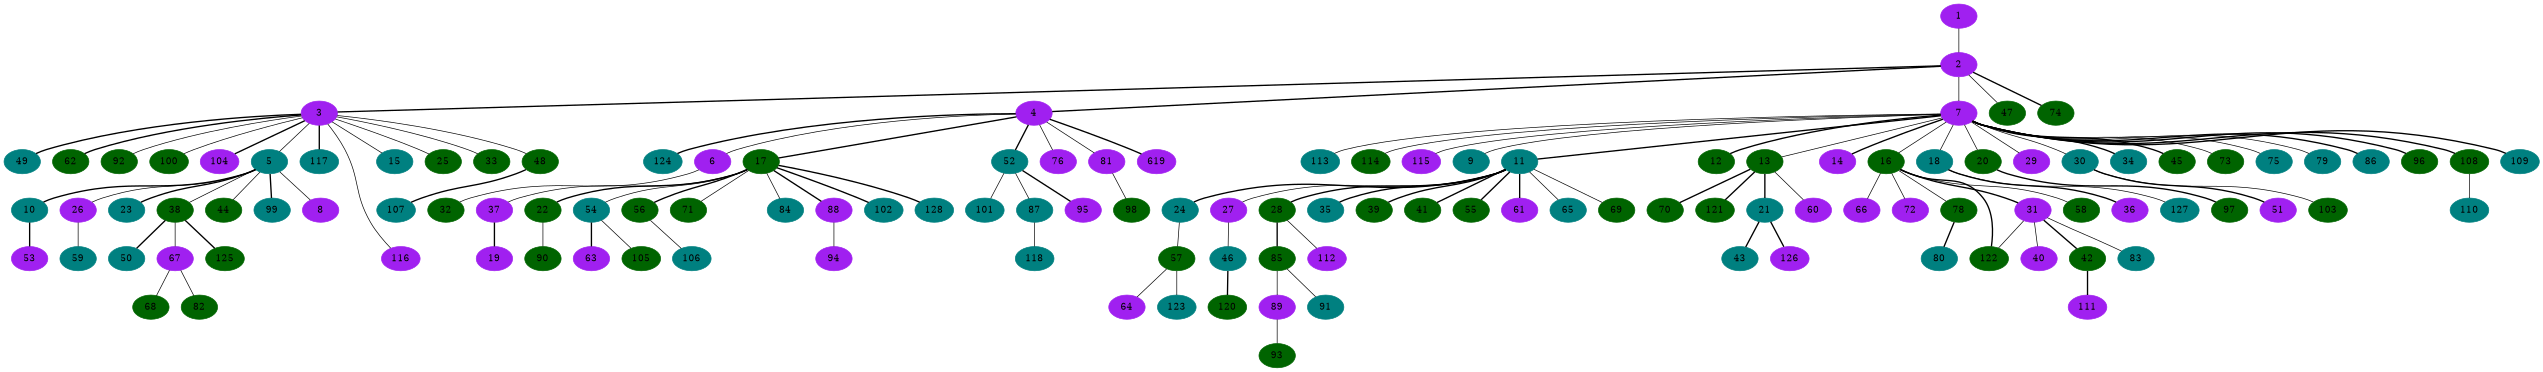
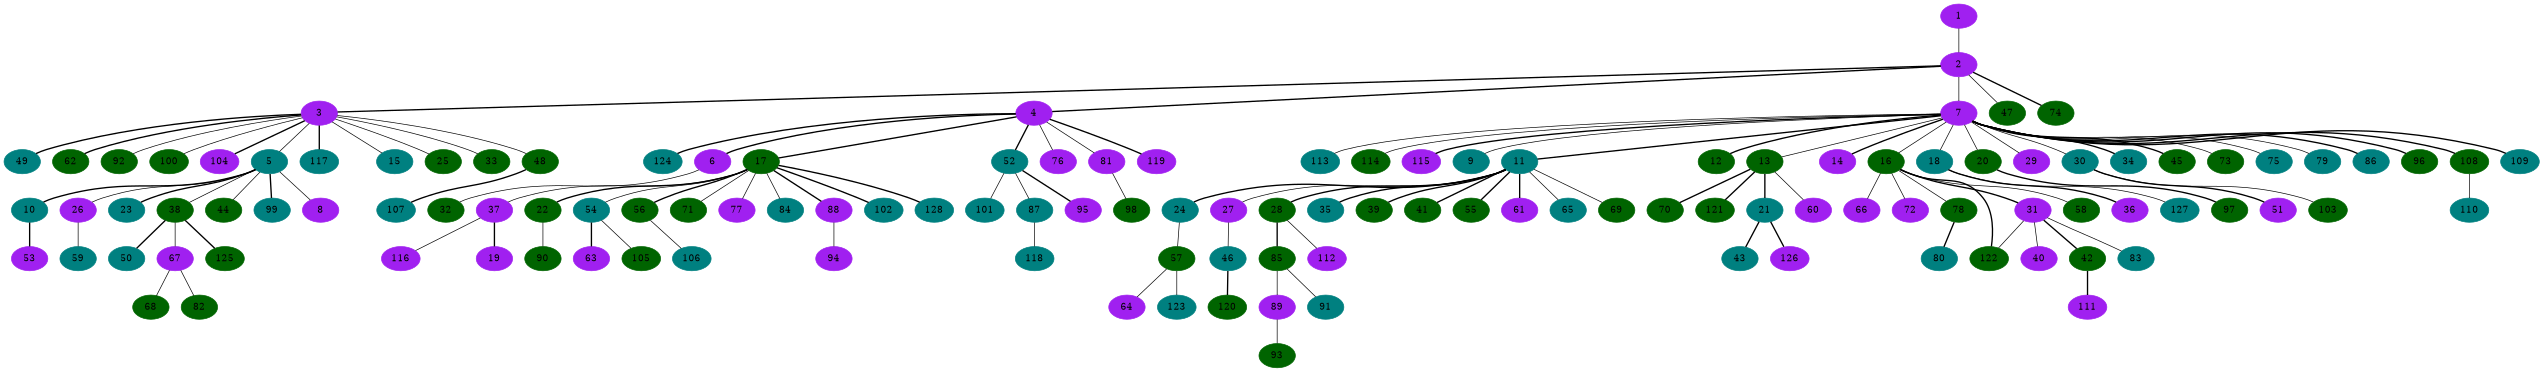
edge "4" -- "6": style solid -> bold
edge "7" -- "115": style solid -> bold
node "619": label "619" -> "119"
edge "3" -- "116": now "37" -- "116"
node "77": added
